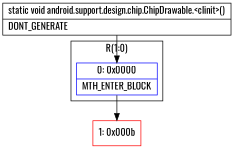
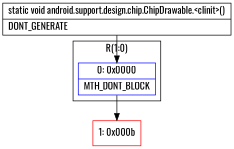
node "0: 0x0000": text "MTH_ENTER_BLOCK" -> "MTH_DONT_BLOCK"
